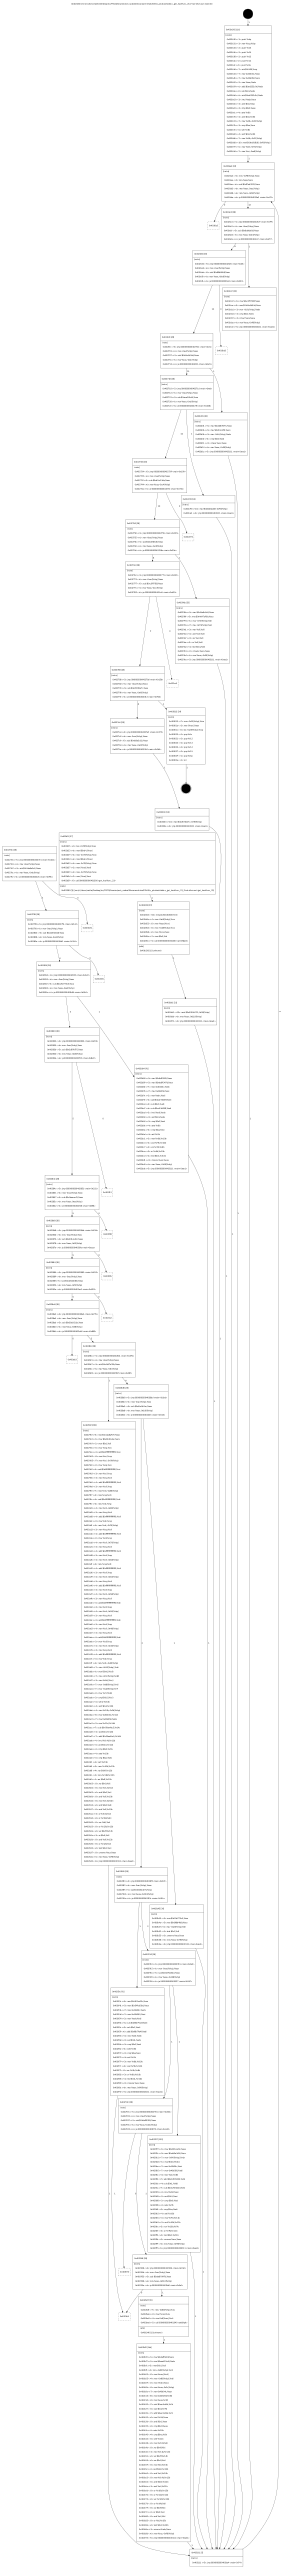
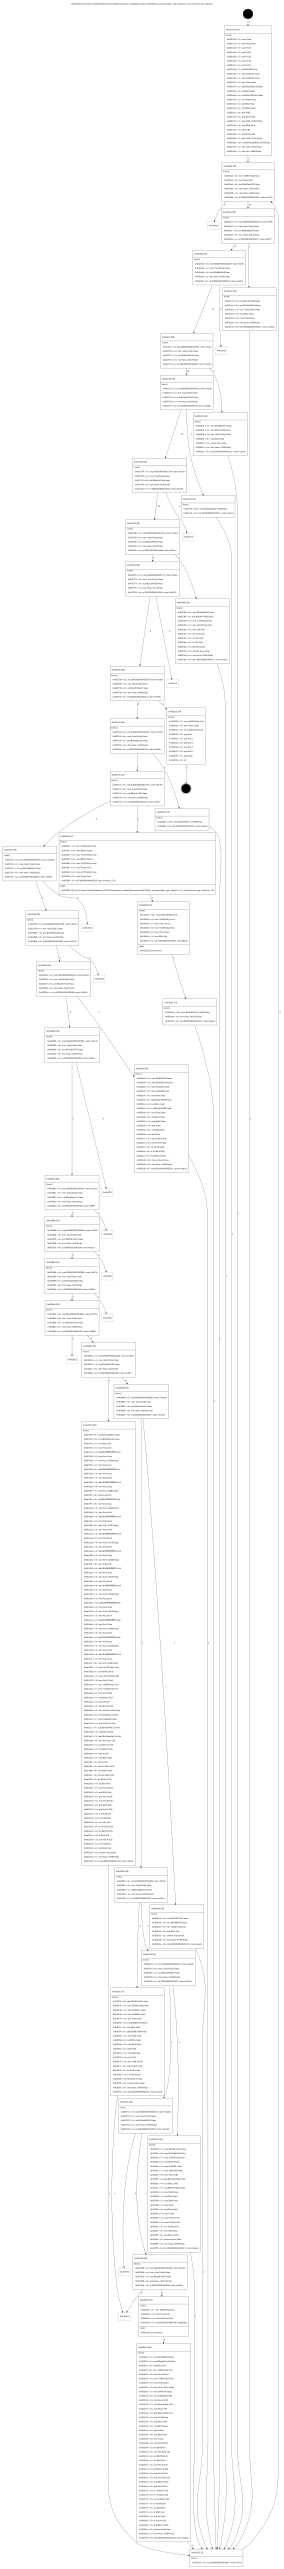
node "0x4027c0 [28]": added
